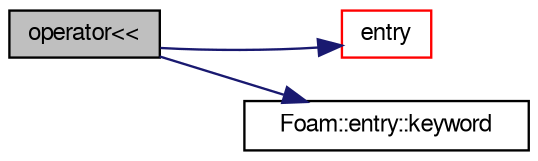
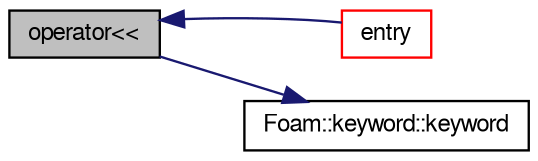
edge "operator<<" -> "entry": reversed
node "Foam::entry::keyword": label "Foam::entry::keyword" -> "Foam::keyword::keyword"
